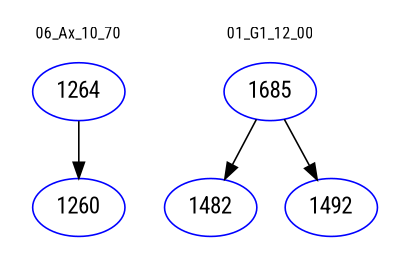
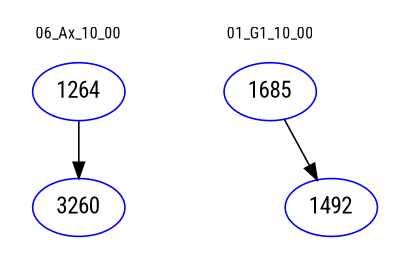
cluster "06_Ax_10_70": label "06_Ax_10_70" -> "06_Ax_10_00"
cluster "01_G1_12_00": label "01_G1_12_00" -> "01_G1_10_00"
node "1260": label "1260" -> "3260"
node "1482": removed
